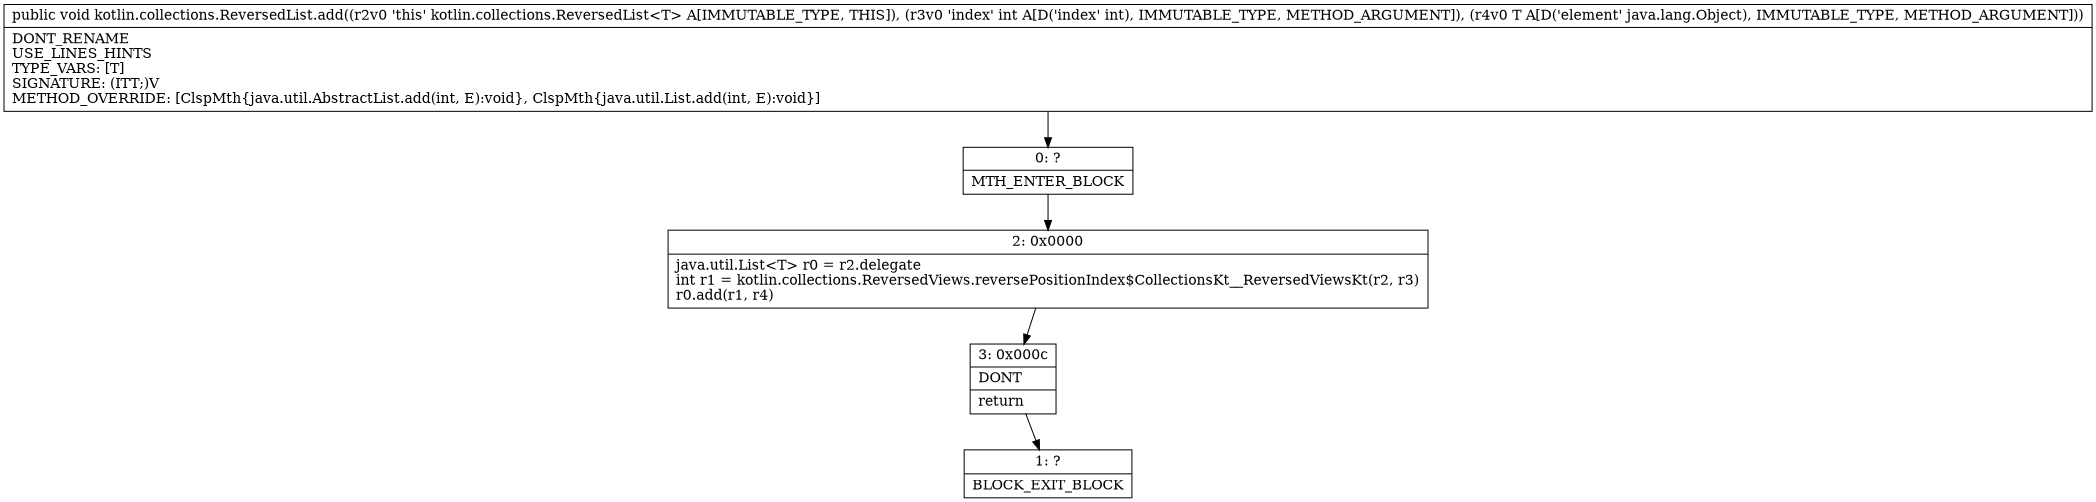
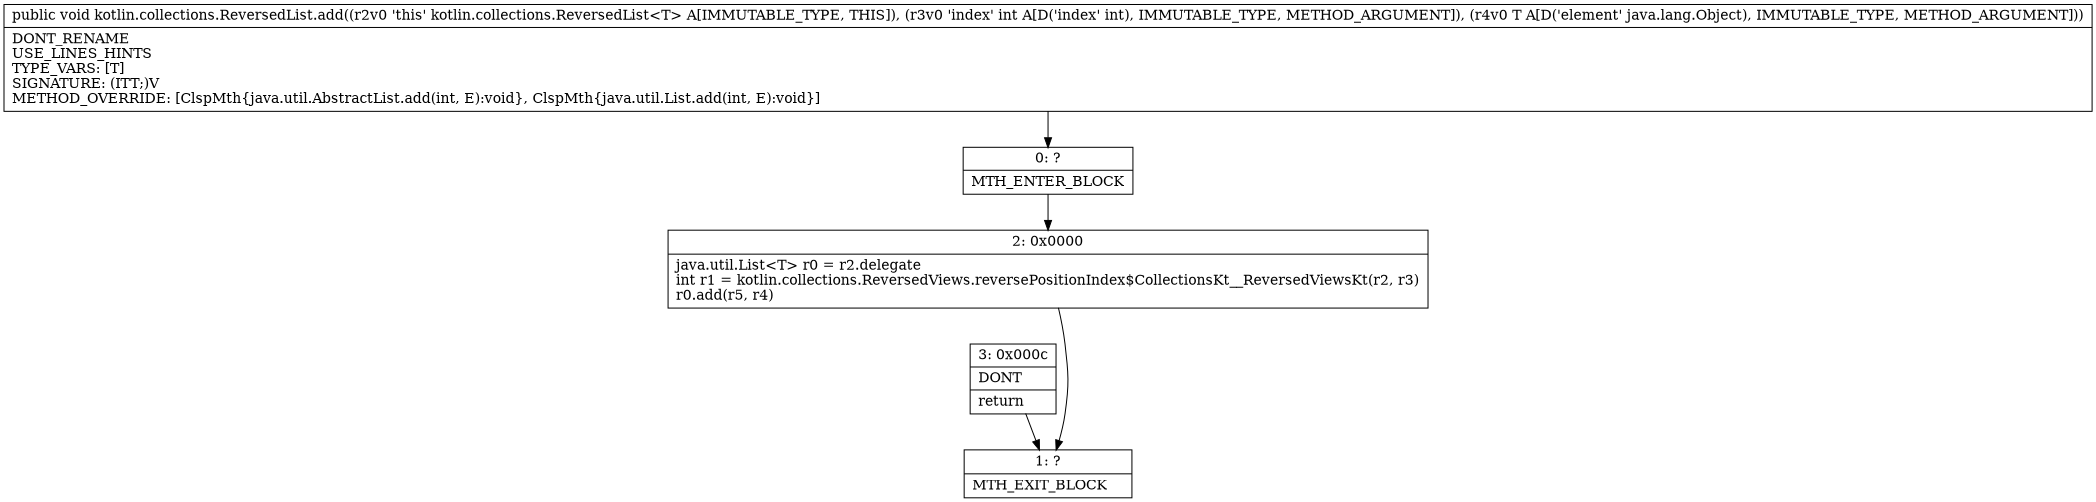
node "2: 0x0000": text "r0.add(r1, r4)" -> "r0.add(r5, r4)"
edge "2: 0x0000" -> "3: 0x000c": now "2: 0x0000" -> "1: ?"
node "1: ?": text "BLOCK_EXIT_BLOCK" -> "MTH_EXIT_BLOCK"
